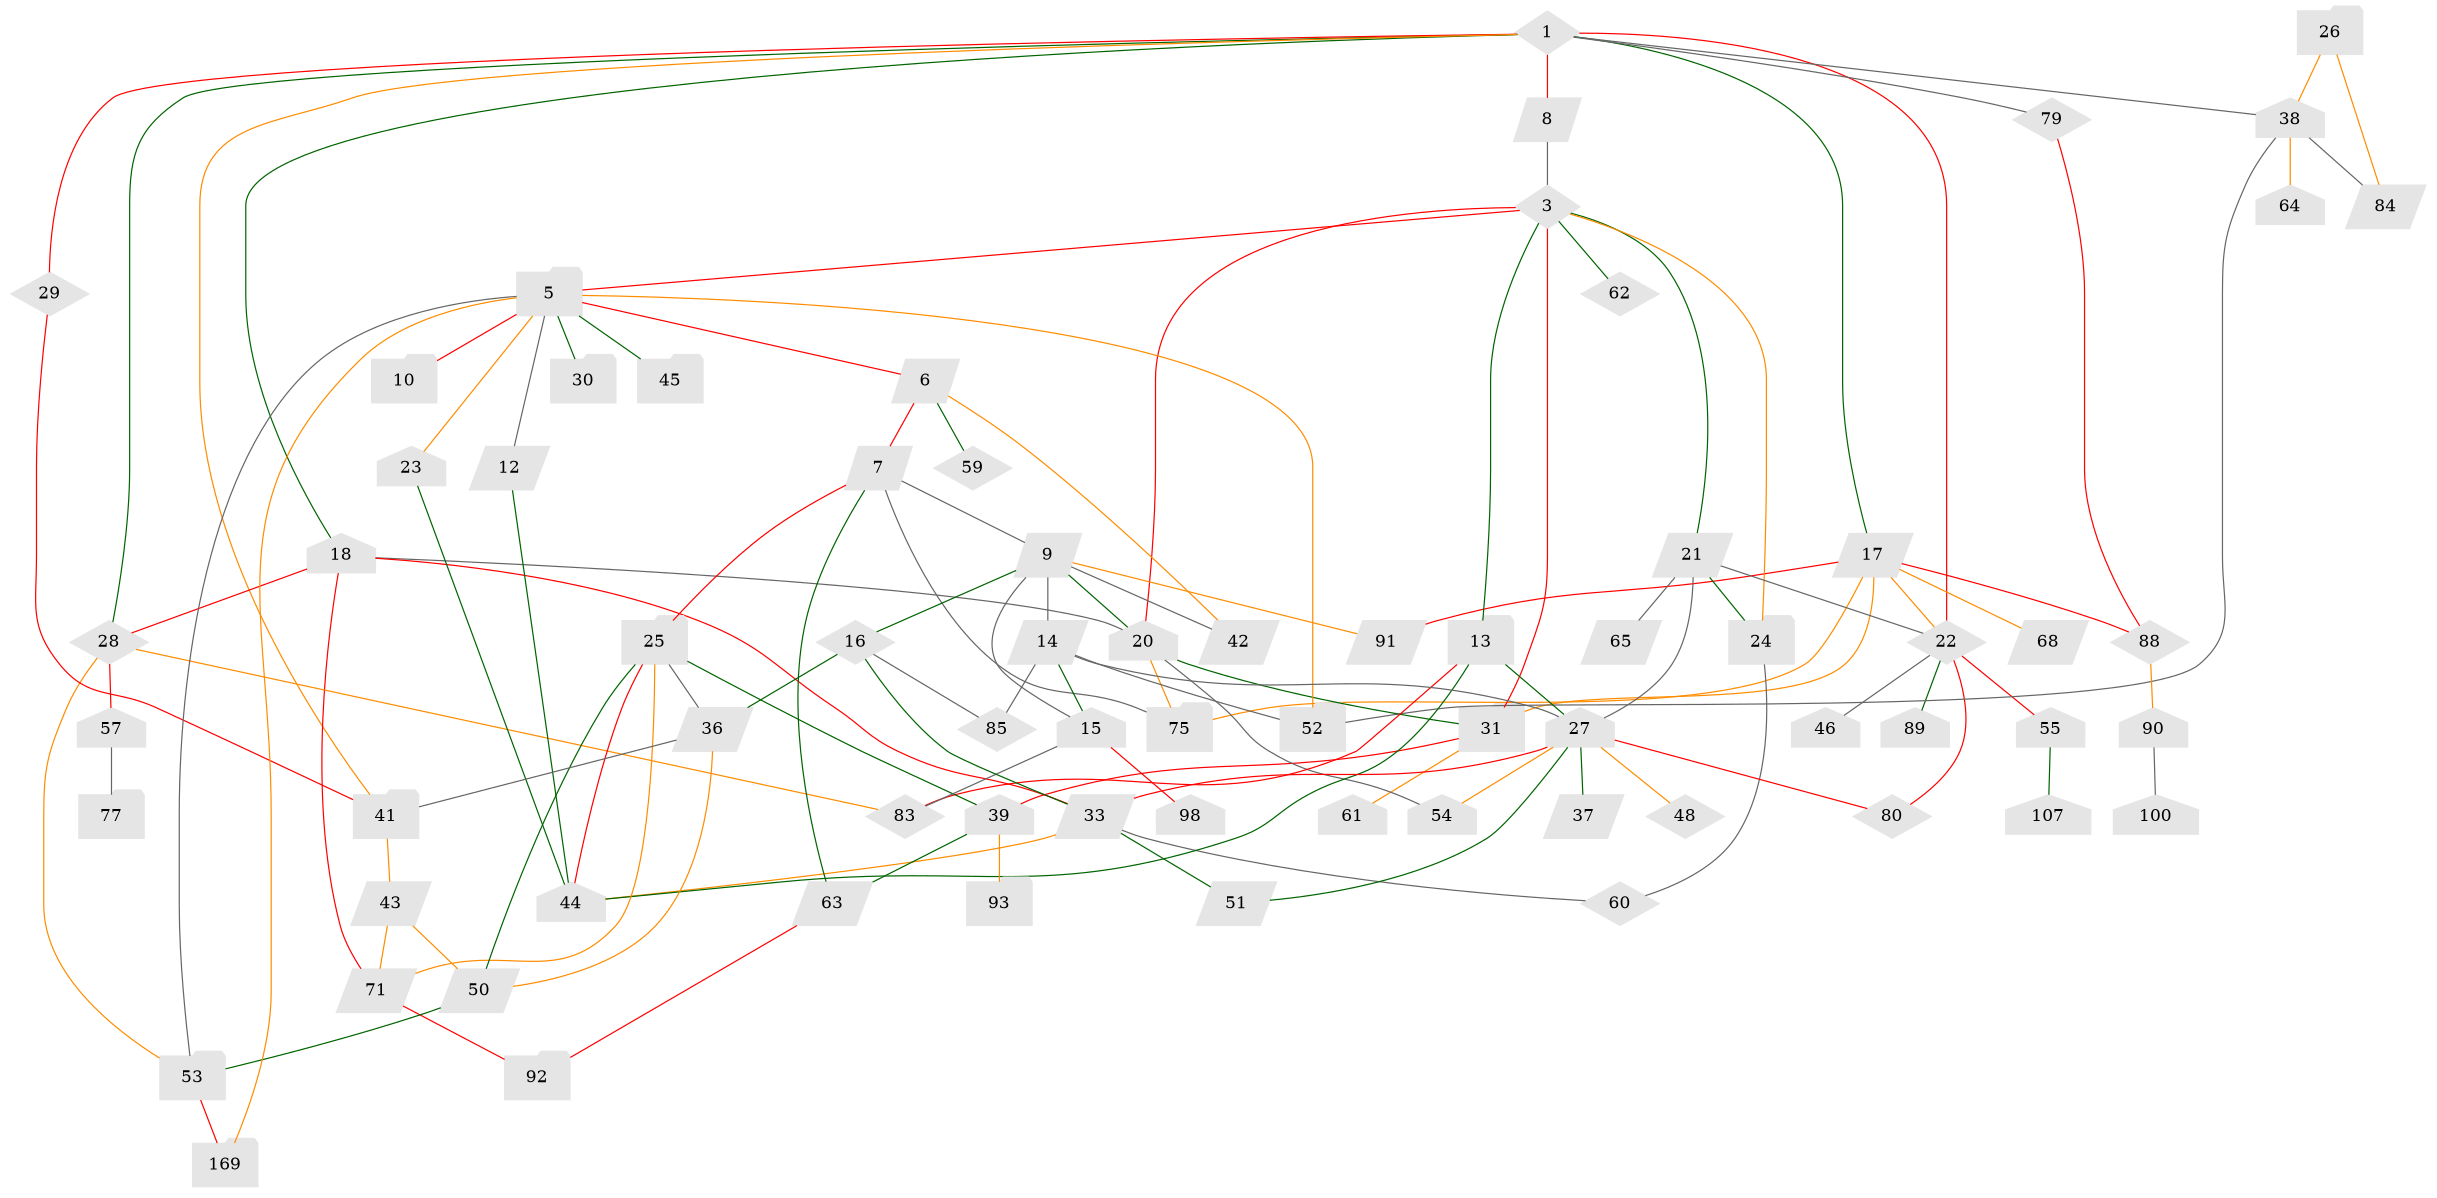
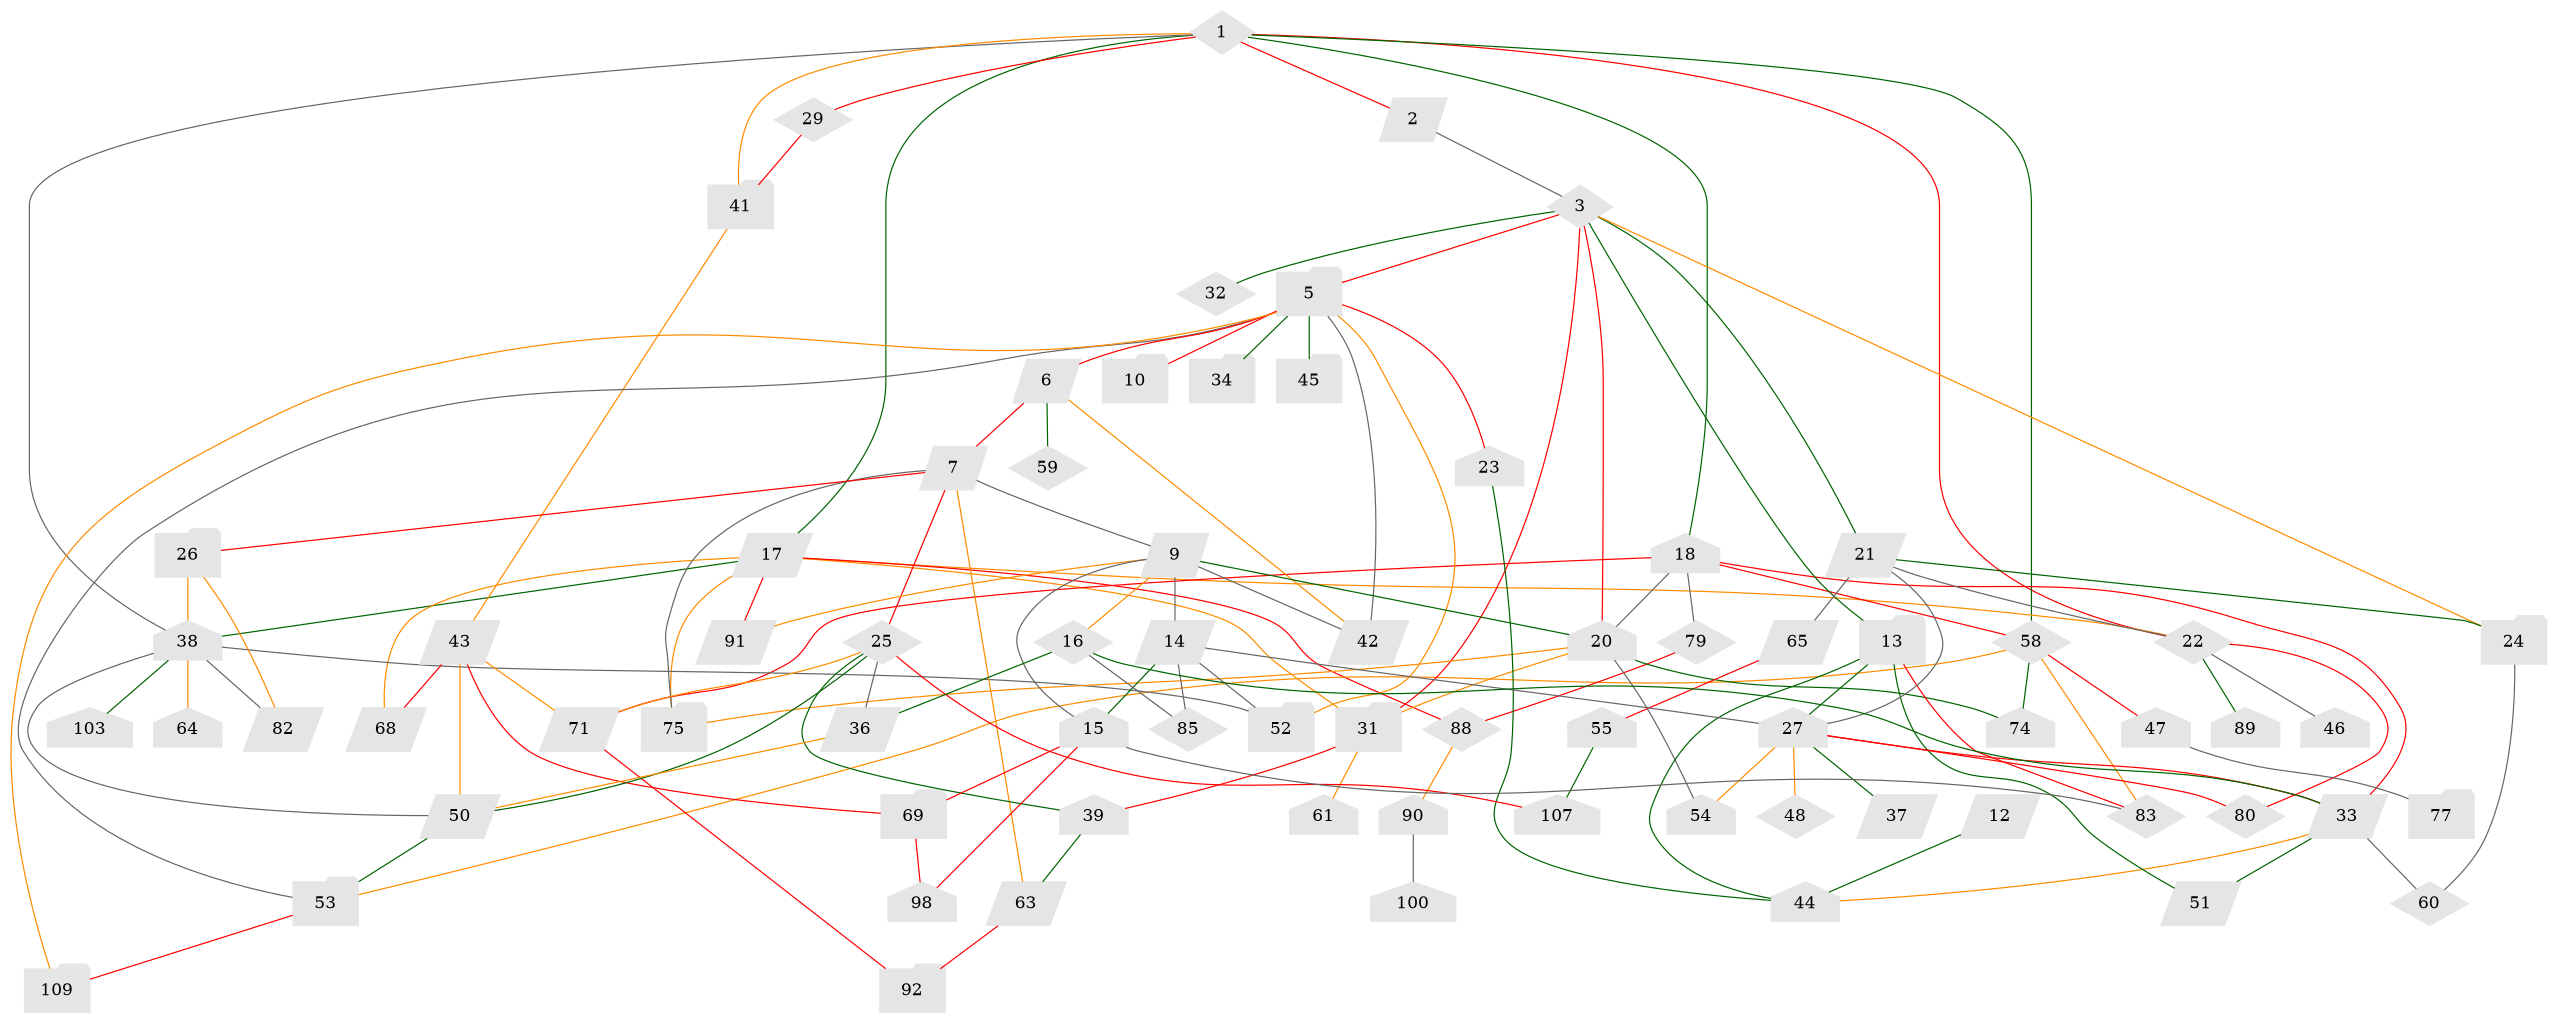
edge "1" -- "79": now "18" -- "79"
node "8": label "8" -> "2"
node "84": label "84" -> "82"
node "62": label "62" -> "32"
edge "5" -- "12": now "5" -- "42"
node "30": label "30" -> "34"
edge "5" -- "23": color darkorange -> red
edge "7" -- "26": added
edge "17" -- "38": added
edge "9" -- "16": color darkgreen -> darkorange
node "28": label "28" -> "58"
node "25": shape folder -> diamond
edge "22" -- "55": now "65" -- "55"
edge "43" -- "68": added
edge "7" -- "63": color darkgreen -> darkorange
edge "20" -- "31": color darkgreen -> darkorange
node "103": added
node "57": label "57" -> "47"
node "74": added
edge "25" -- "44": now "25" -- "107"
edge "36" -- "41": removed
edge "38" -- "50": added
node "69": added
edge "27" -- "51": now "13" -- "51"
node "93": removed
node "169": label "169" -> "109"
